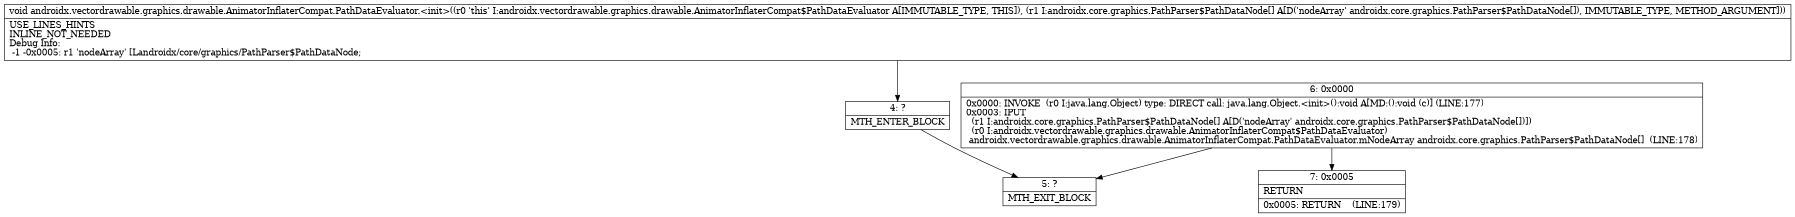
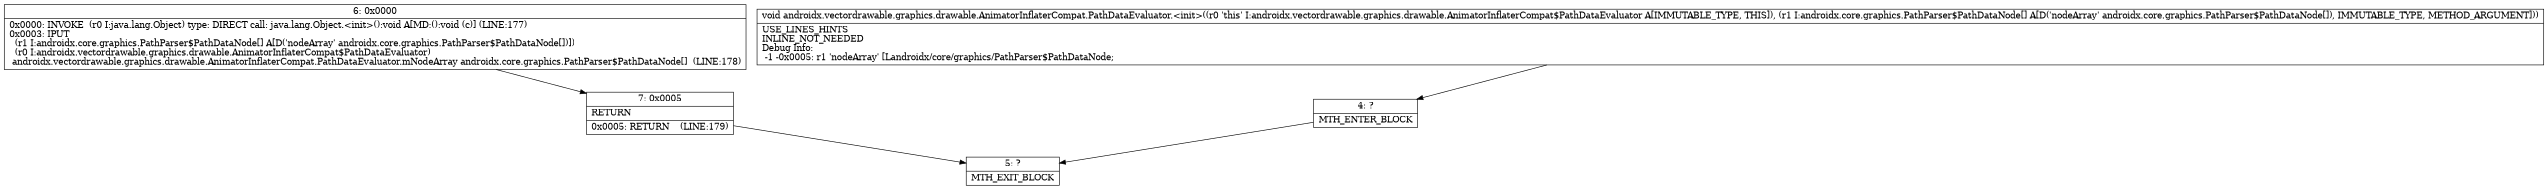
edge "6: 0x0000" -> "5: ?": now "7: 0x0005" -> "5: ?"
